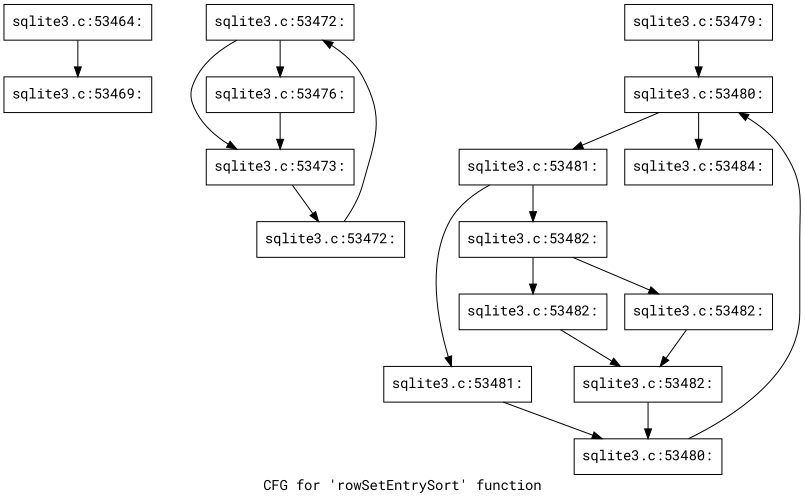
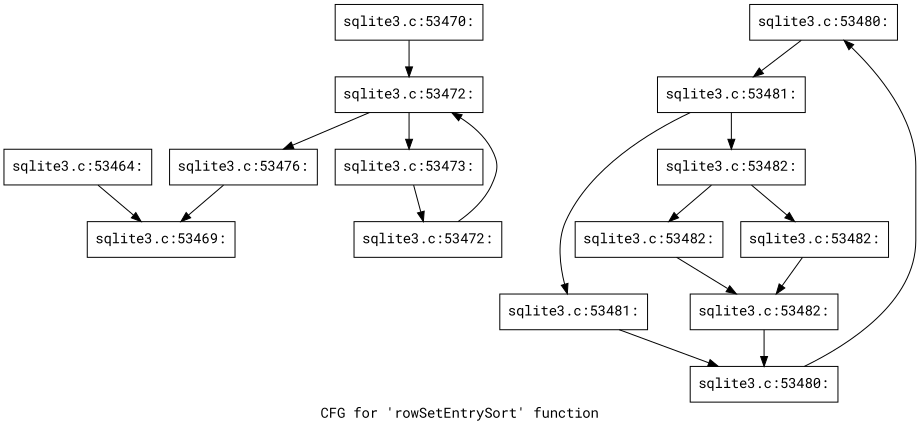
node "sqlite3.c:53470:": added
node "sqlite3.c:53479:": removed
edge "sqlite3.c:53476:" -> "sqlite3.c:53473:": now "sqlite3.c:53476:" -> "sqlite3.c:53469:"
node "sqlite3.c:53484:": removed
